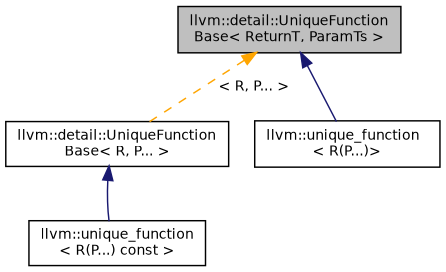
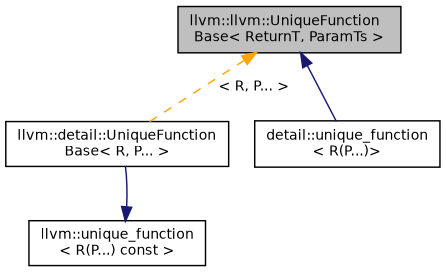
node "llvm::detail::UniqueFunction Base< ReturnT, ParamTs >": label "llvm::detail::UniqueFunction Base< ReturnT, ParamTs >" -> "llvm::llvm::UniqueFunction Base< ReturnT, ParamTs >"
node "llvm::unique_function < R(P...)>": label "llvm::unique_function < R(P...)>" -> "detail::unique_function < R(P...)>"
edge "llvm::unique_function < R(P...) const >" -> "llvm::detail::UniqueFunction Base< R, P... >": reversed
